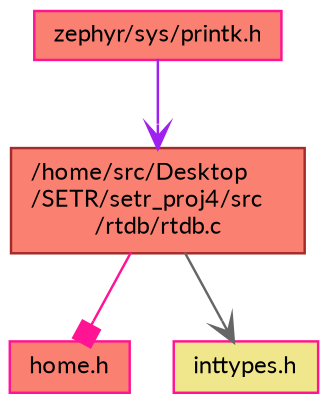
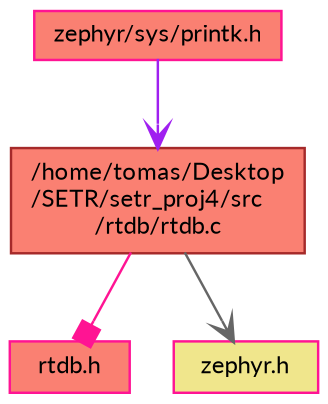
node "/home/src/Desktop /SETR/setr_proj4/src /rtdb/rtdb.c": label "/home/src/Desktop /SETR/setr_proj4/src /rtdb/rtdb.c" -> "/home/tomas/Desktop /SETR/setr_proj4/src /rtdb/rtdb.c"
node "home.h": label "home.h" -> "rtdb.h"
node "inttypes.h": label "inttypes.h" -> "zephyr.h"
